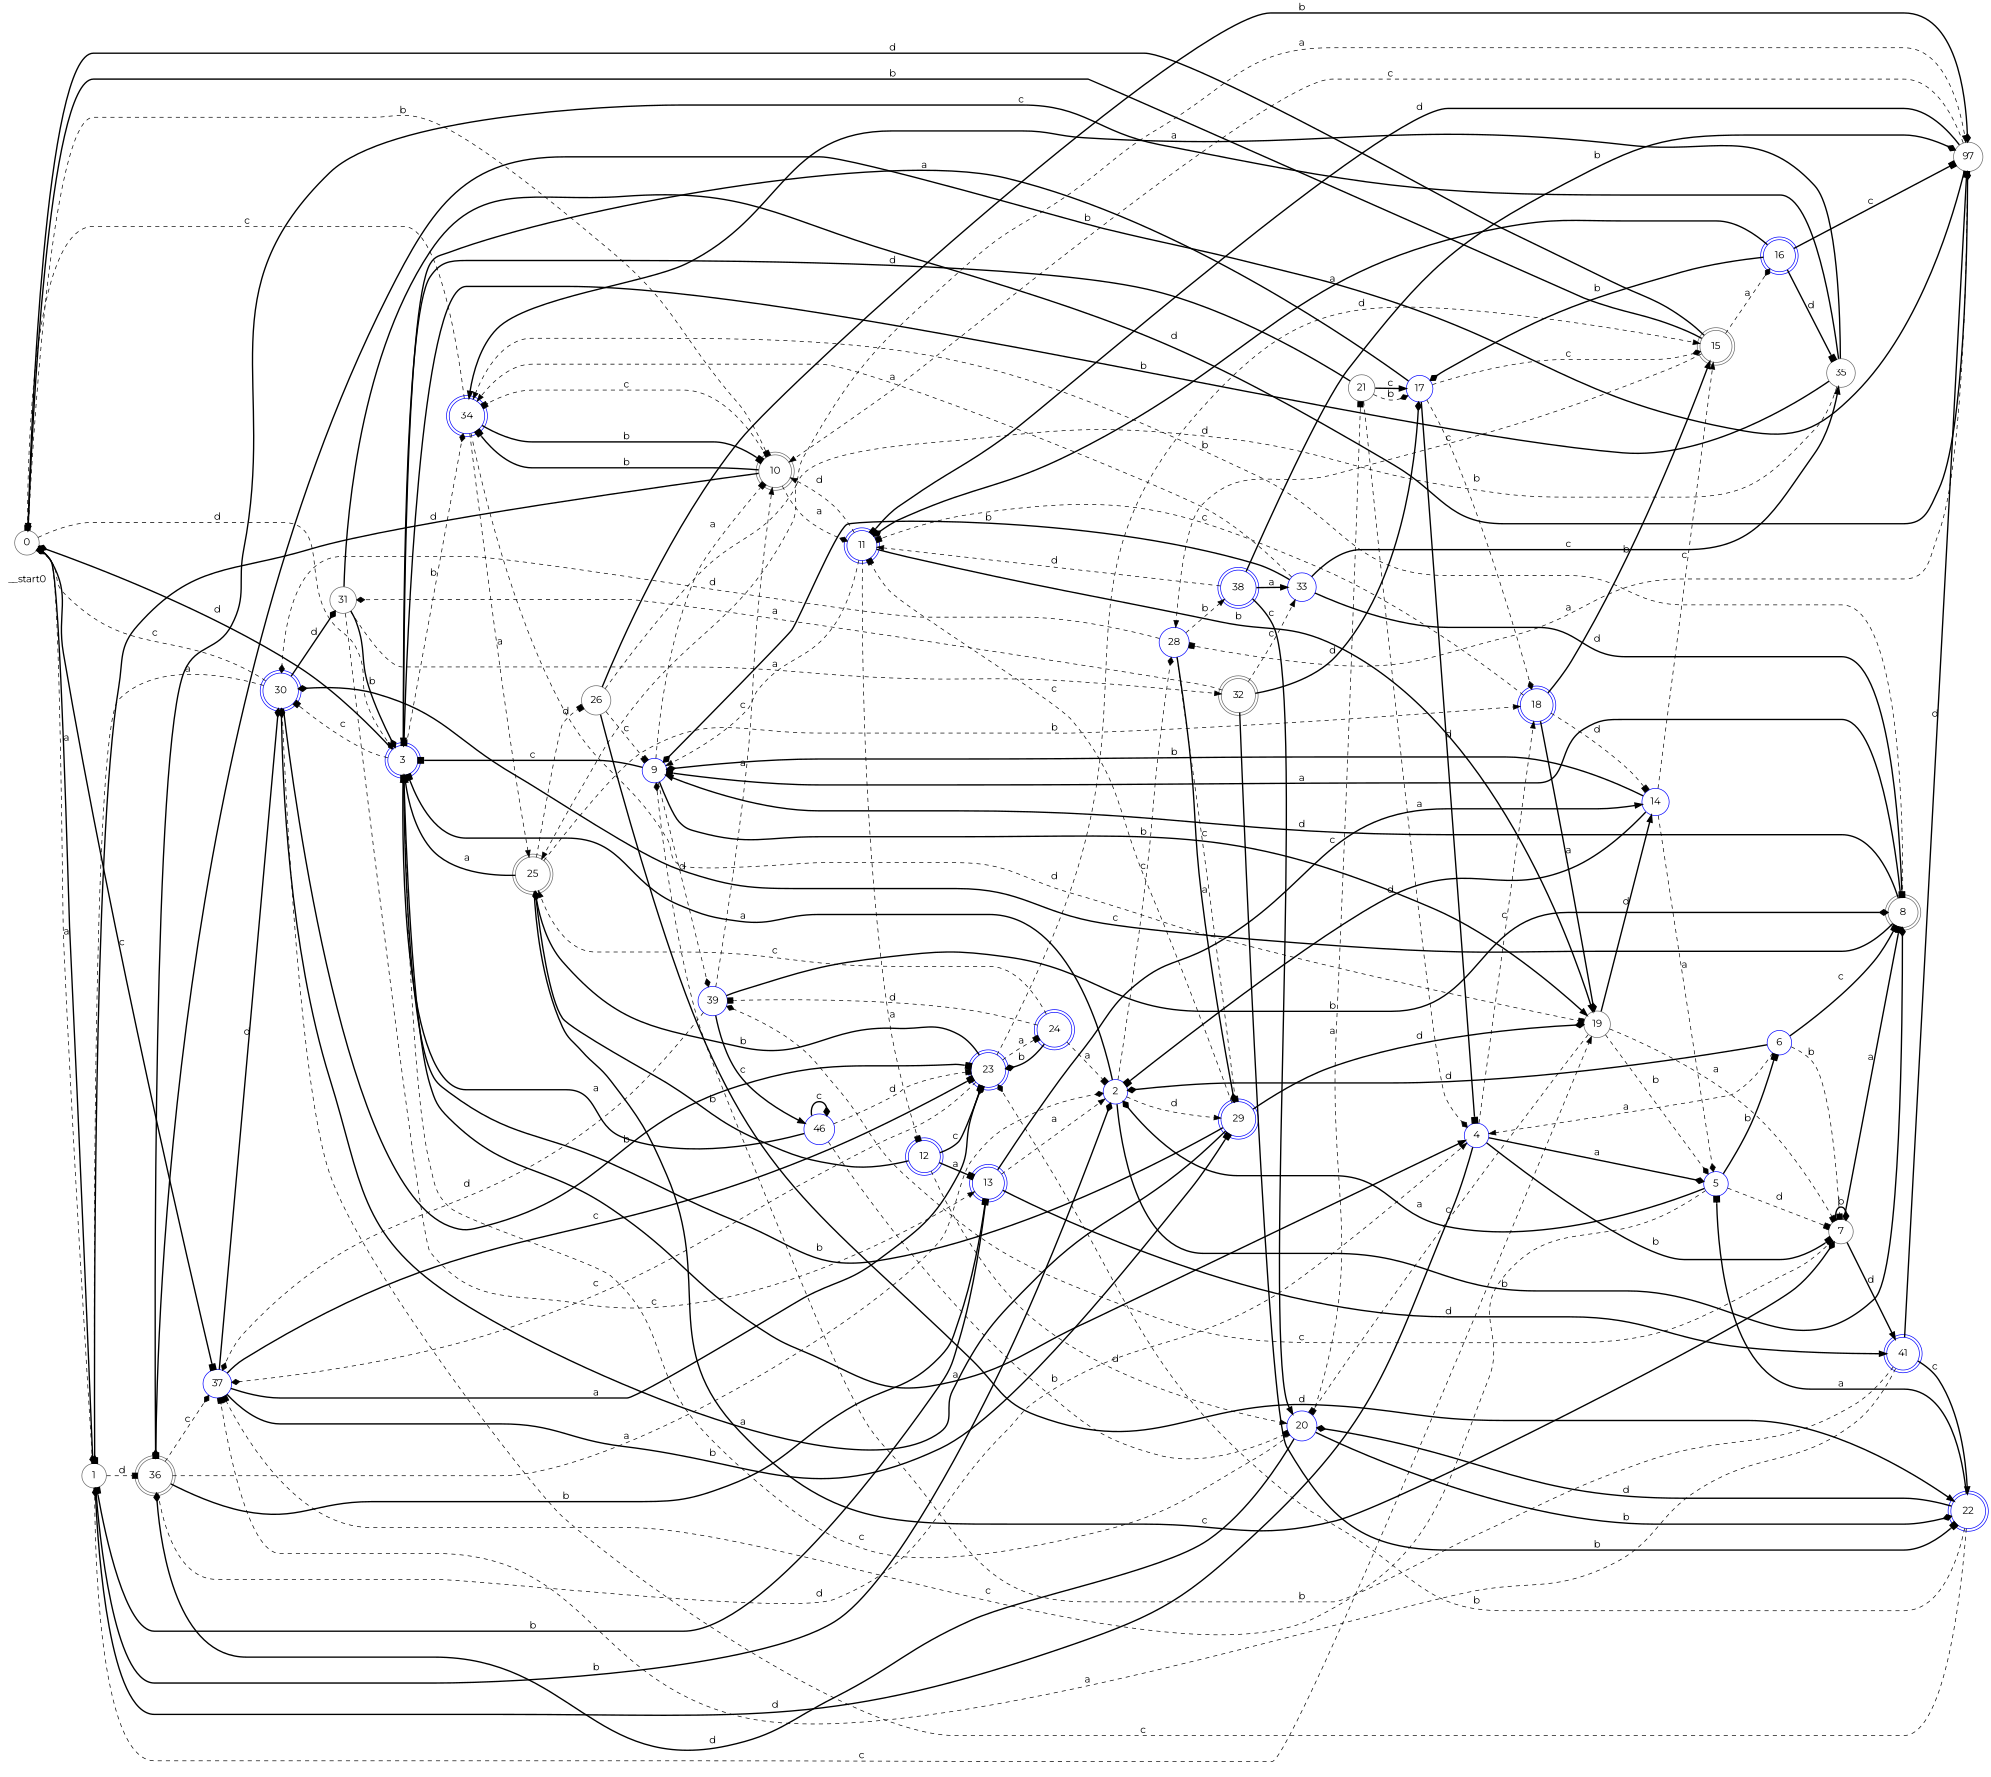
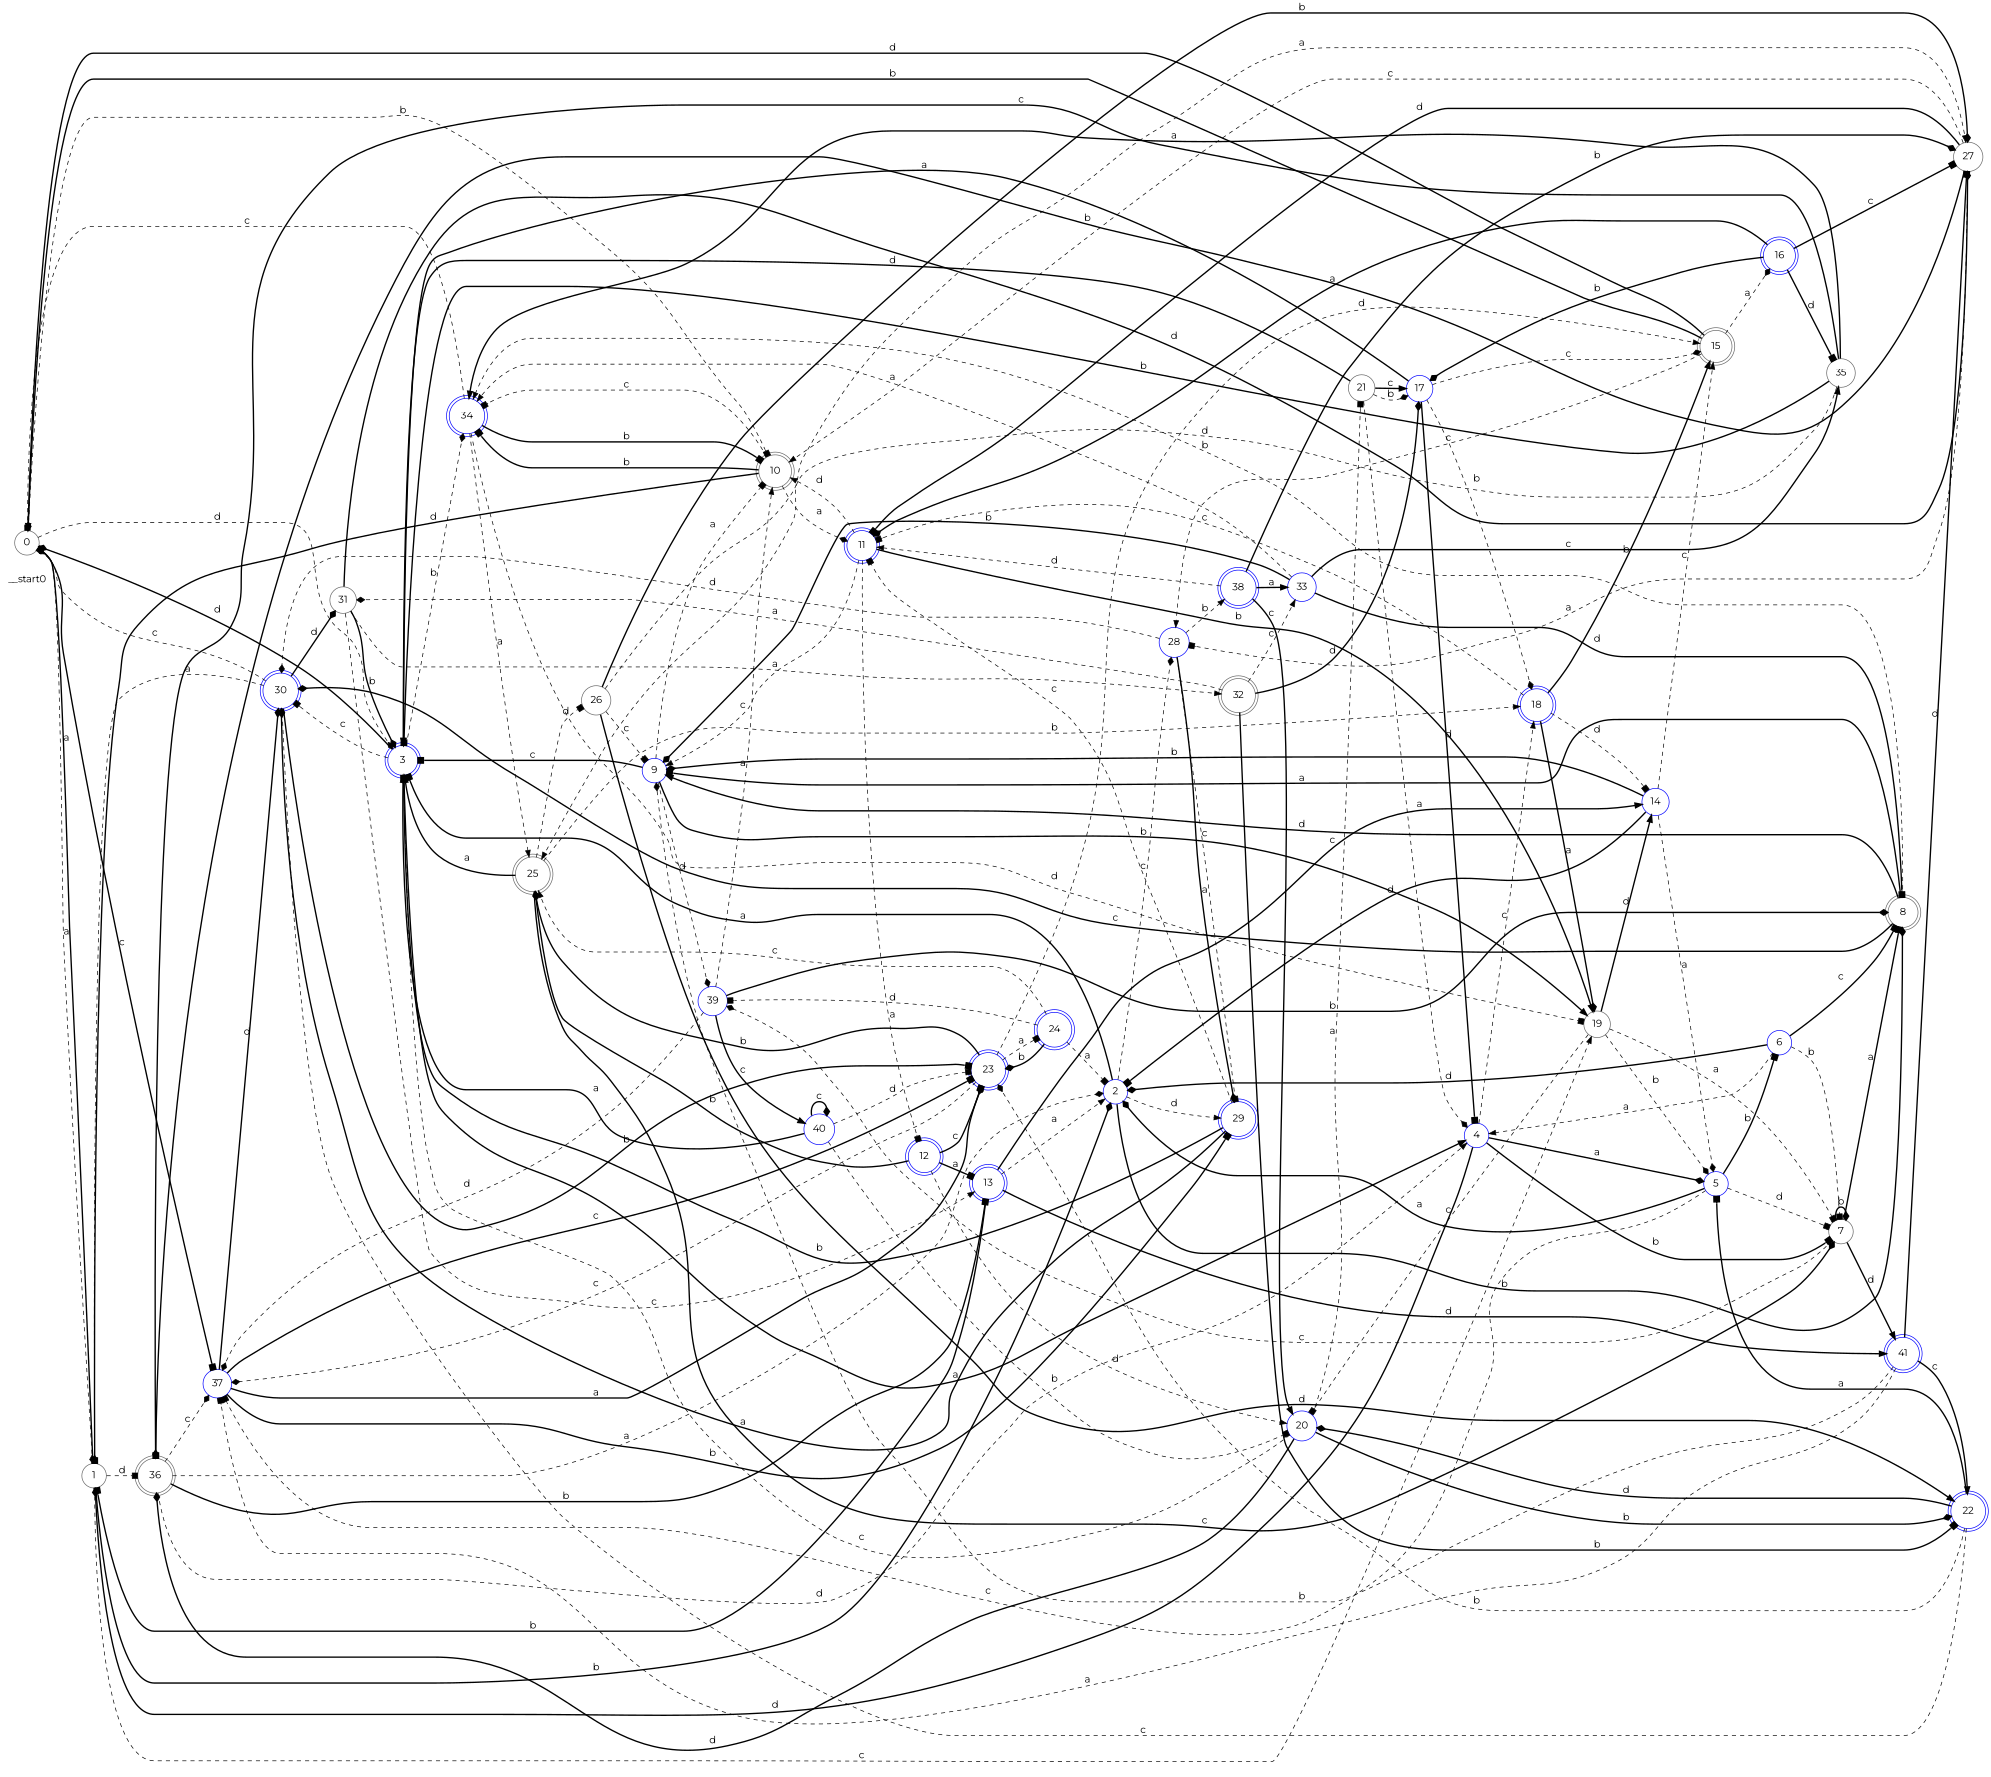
node "97": label "97" -> "27"
edge "29" -> "19": removed, label "d"
node "46": label "46" -> "40"
